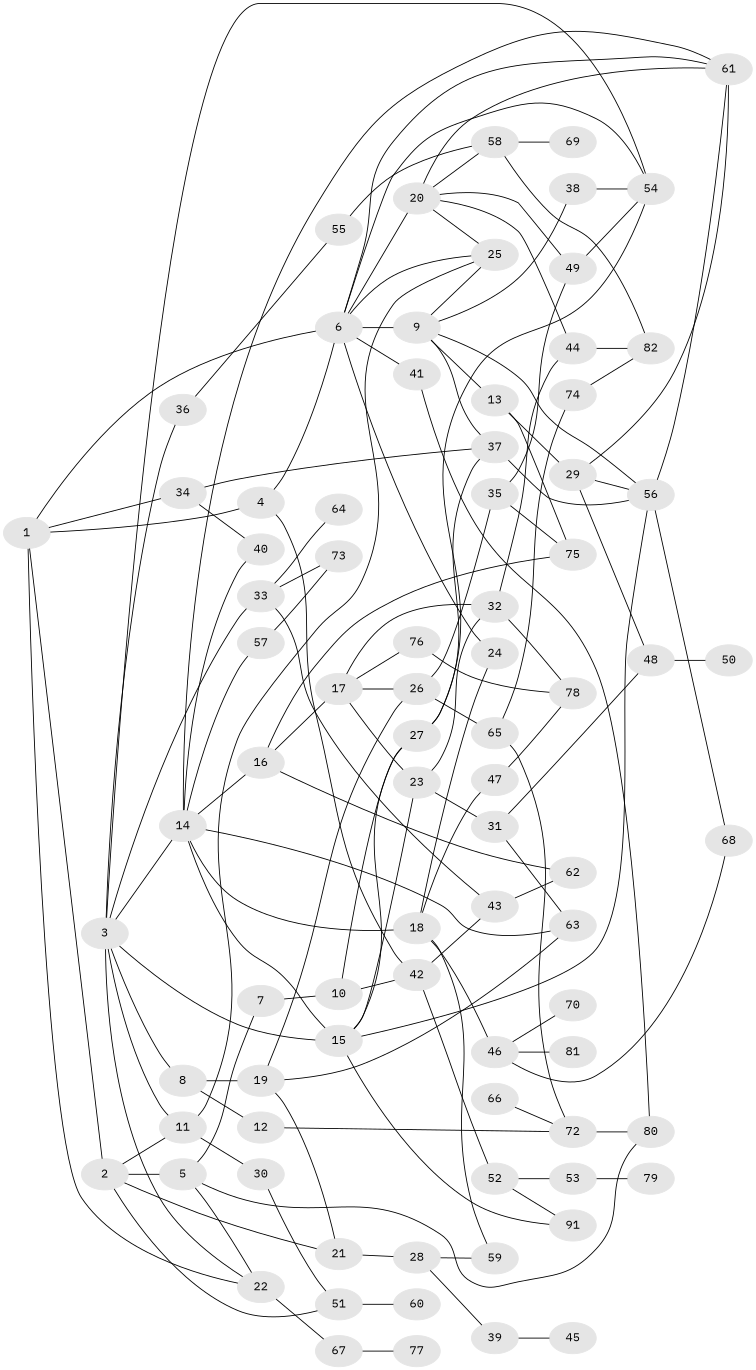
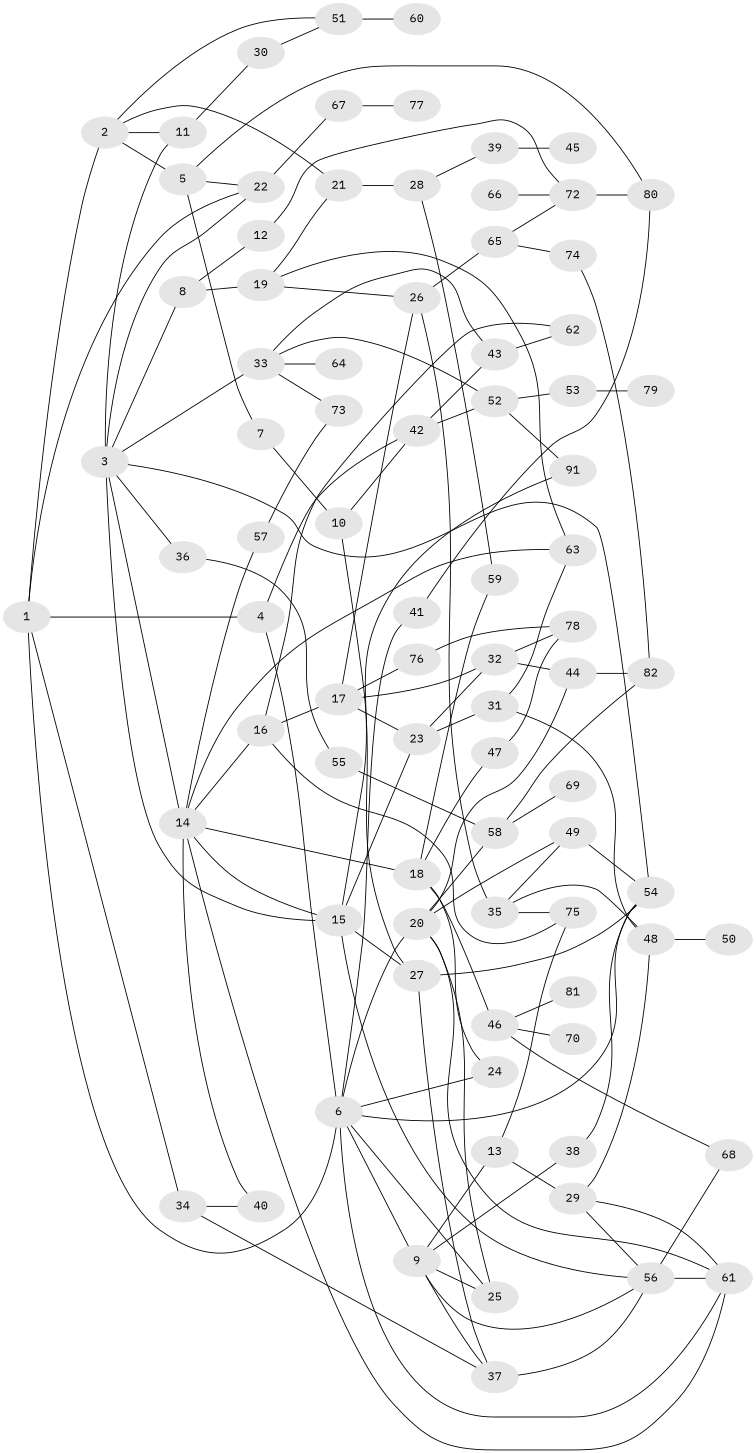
edge "33" -- "52": added
edge "25" -- "11": removed
edge "35" -- "48": added
